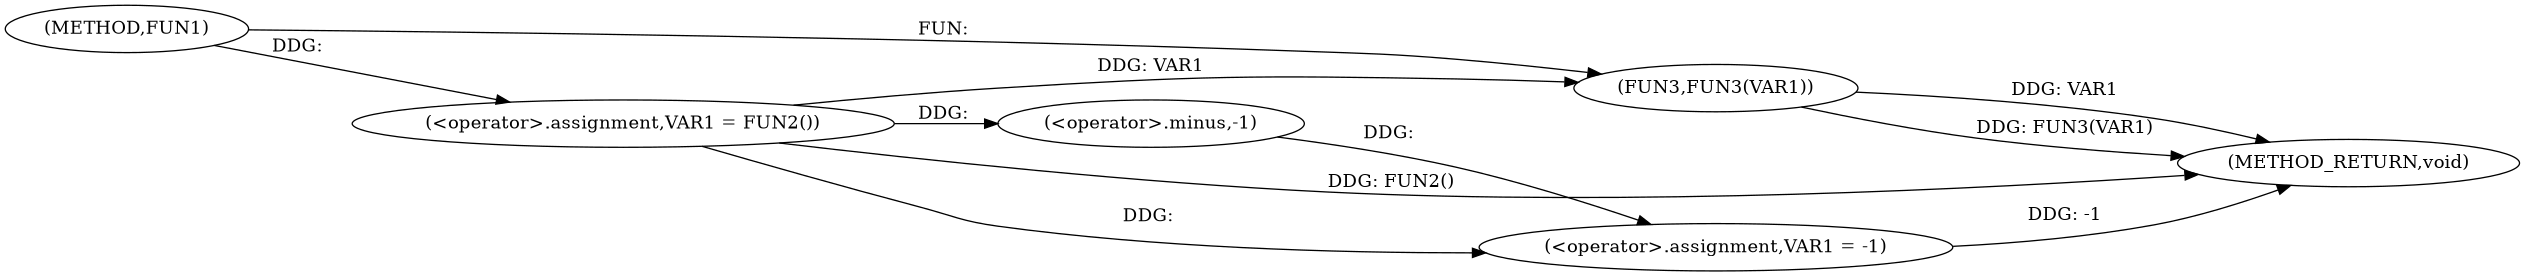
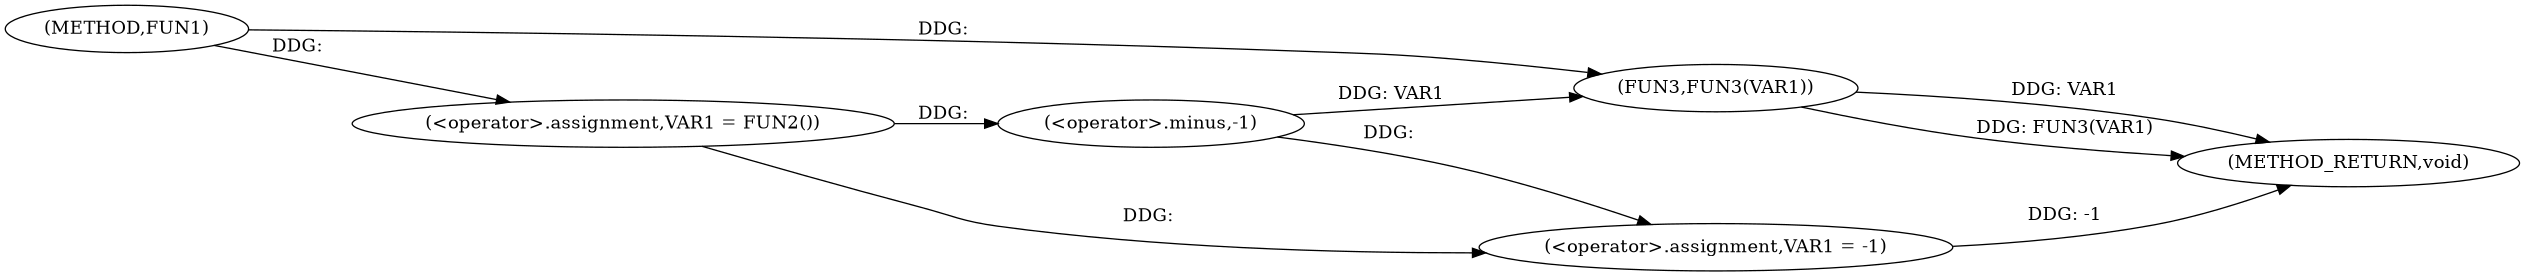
edge "(METHOD,FUN1)" -> "(FUN3,FUN3(VAR1))": label "FUN: " -> "DDG: "
edge "(<operator>.assignment,VAR1 = FUN2())" -> "(FUN3,FUN3(VAR1))": now "(<operator>.minus,-1)" -> "(FUN3,FUN3(VAR1))"
edge "(<operator>.assignment,VAR1 = FUN2())" -> "(METHOD_RETURN,void)": removed, label "DDG: FUN2()"
